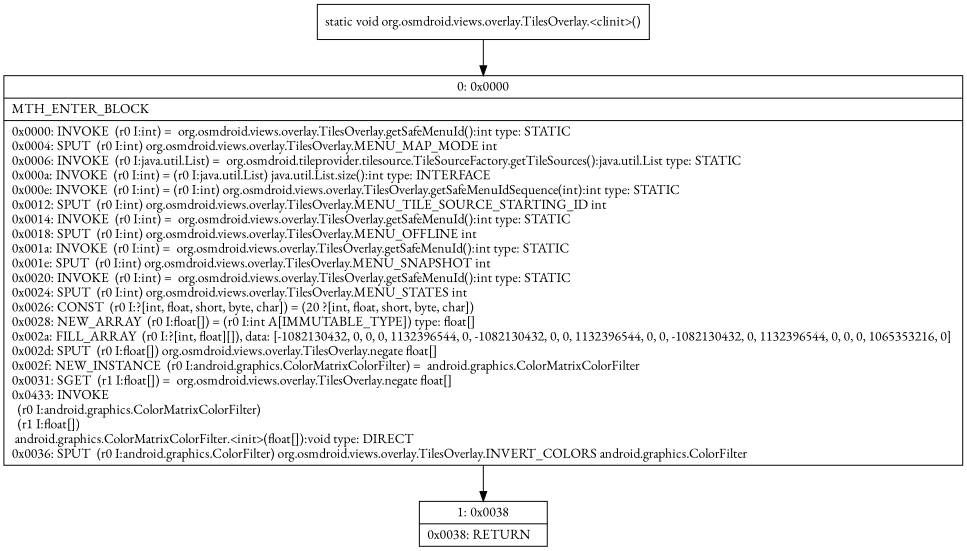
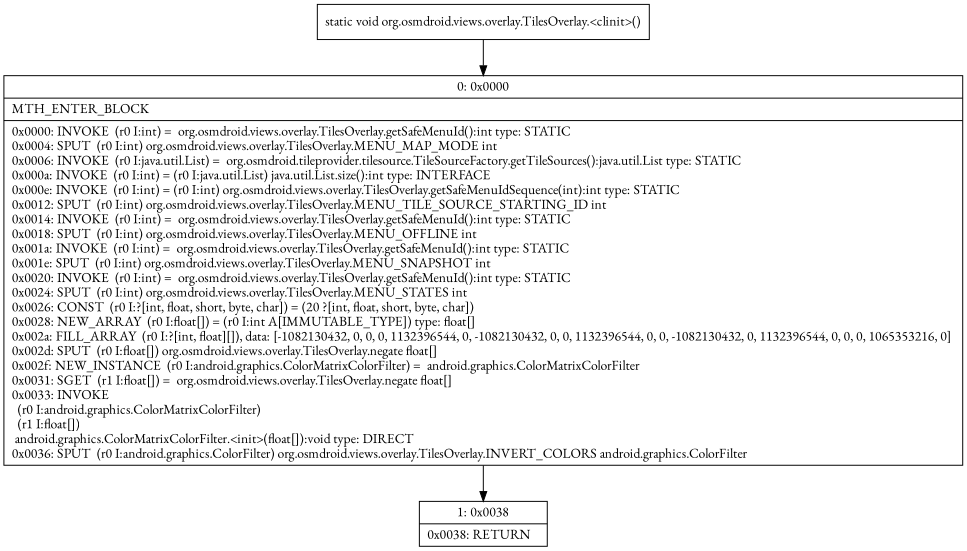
node "0: 0x0000": text "0x0433: INVOKE" -> "0x0033: INVOKE"
